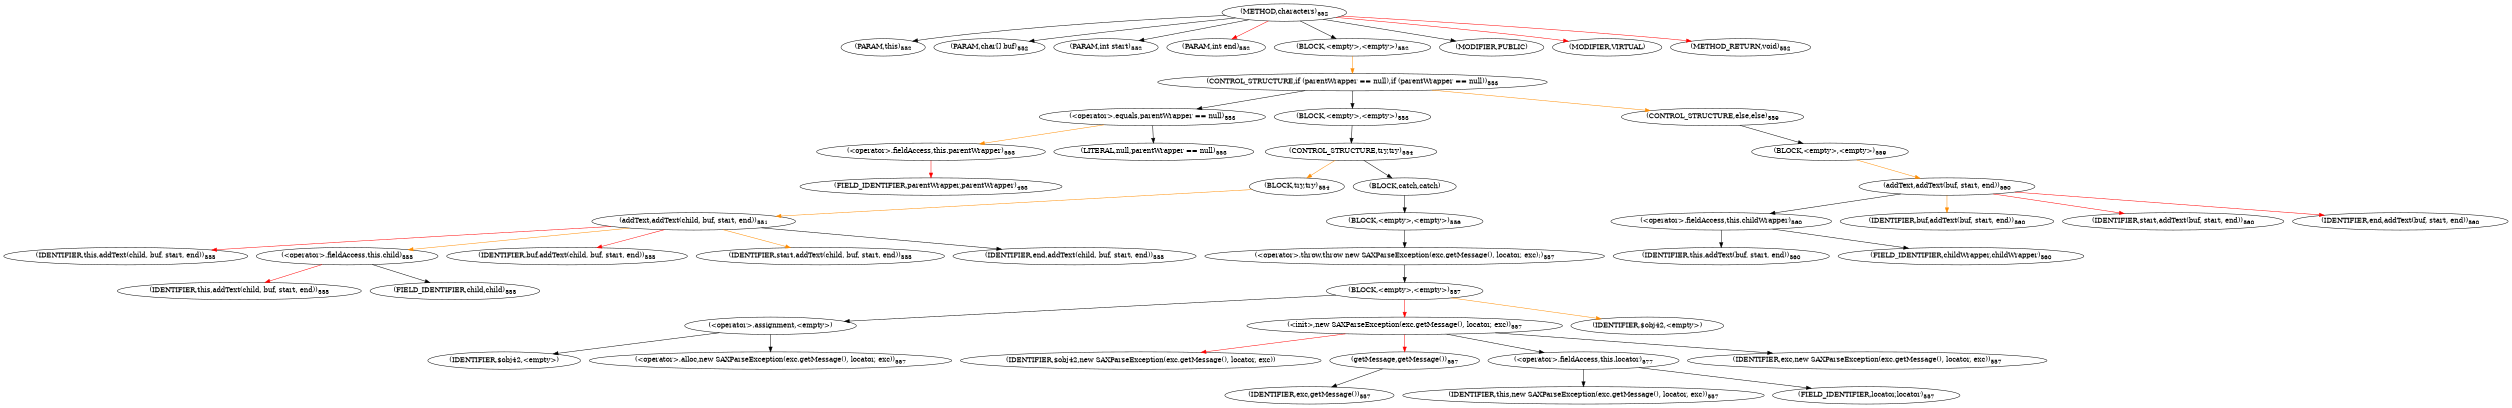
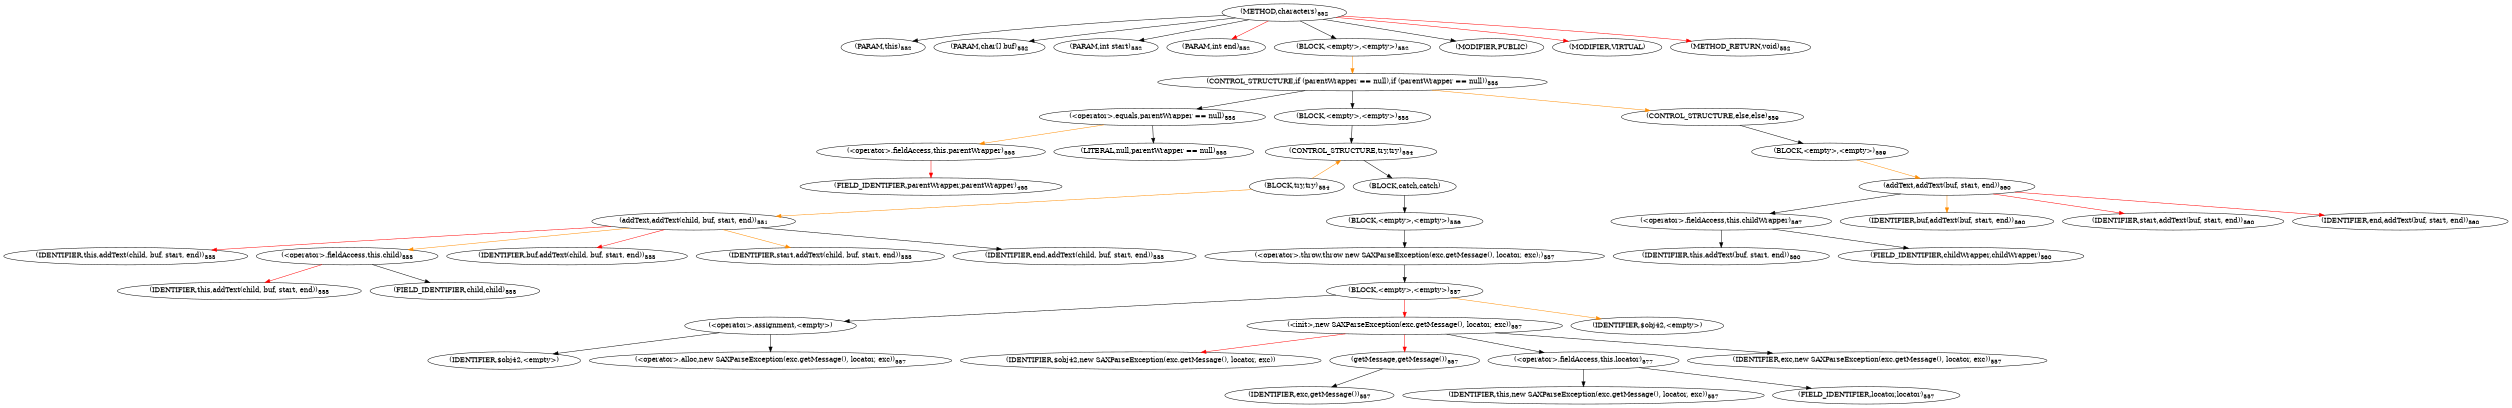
edge "(CONTROL_STRUCTURE,try,try)" -> "(BLOCK,try,try)": reversed
node "(<operator>.fieldAccess,this.childWrapper)": text "560" -> "567"
